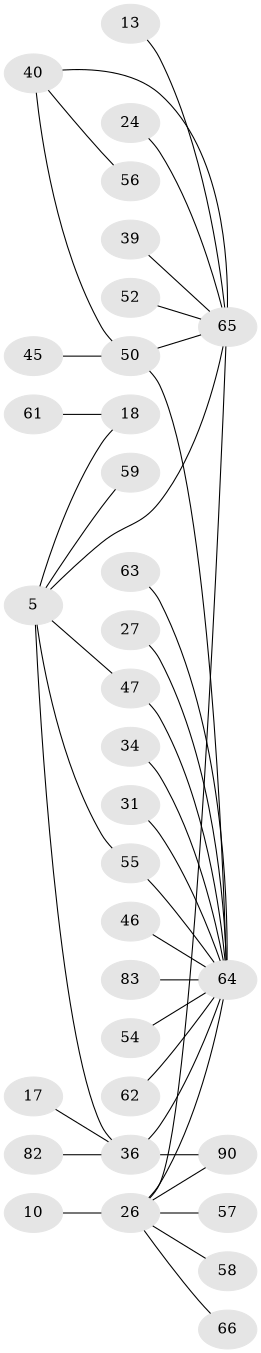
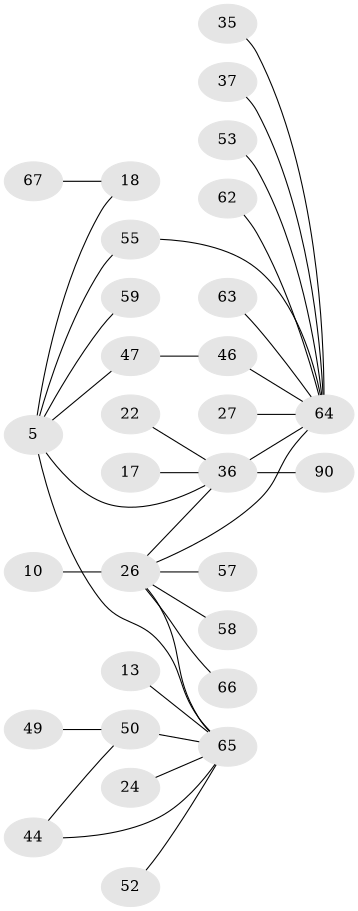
node "40": label "40" -> "44"
node "56": removed
node "39": removed
node "45": label "45" -> "49"
node "61": label "61" -> "67"
edge "50" -- "64": removed
node "34": label "34" -> "35"
node "31": label "31" -> "37"
edge "47" -- "64": now "47" -- "46"
node "83": label "83" -> "53"
node "54": removed
node "82": label "82" -> "22"
edge "90" -- "26": now "36" -- "26"
